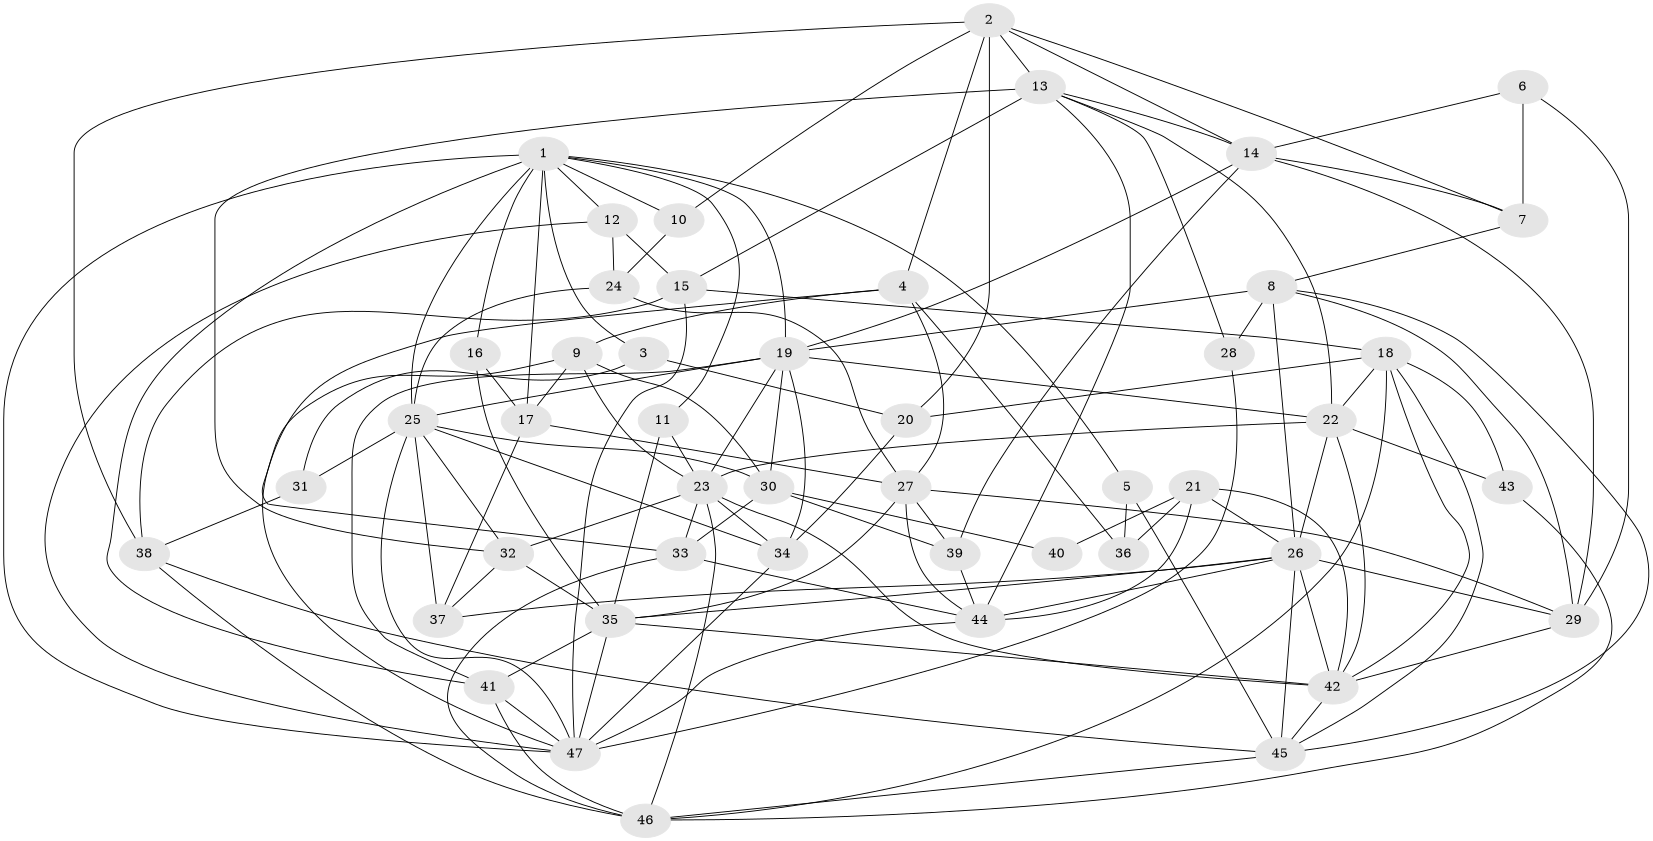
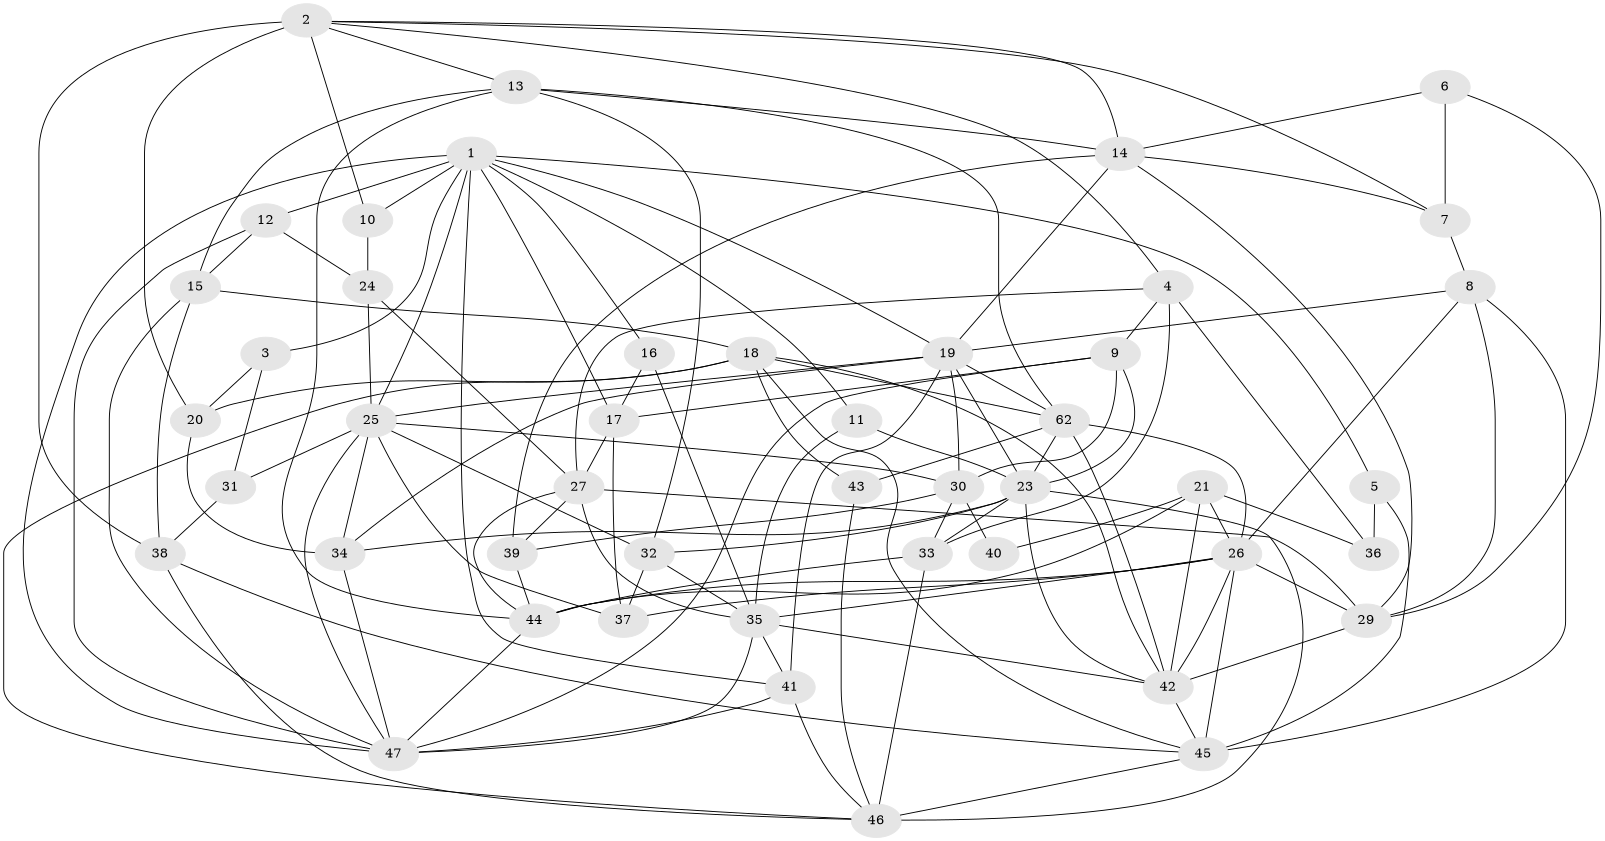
node "28": removed
node "22": label "22" -> "62"
